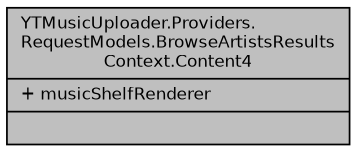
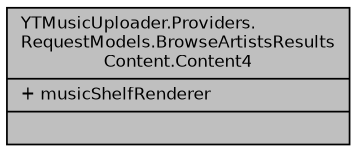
node "YTMusicUploader.Providers.": text "Context.Content4" -> "Content.Content4"
